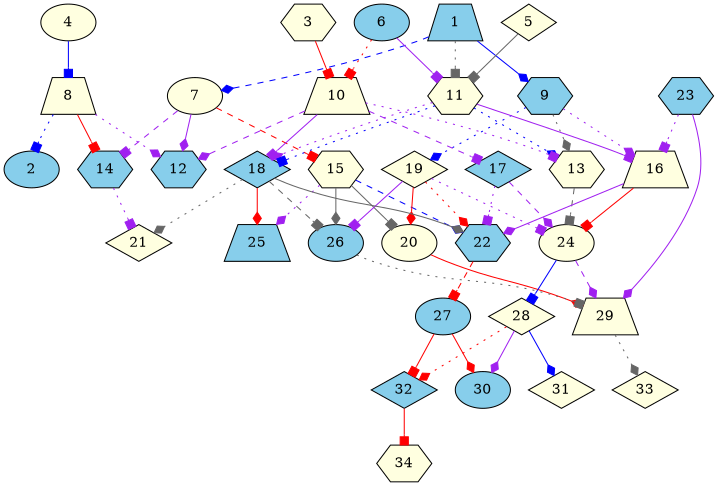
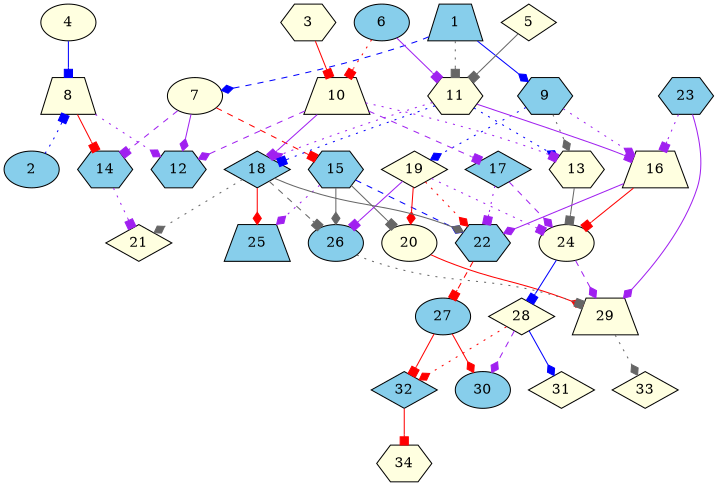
edge "8" -> "2": reversed
node "15": fillcolor lightyellow -> skyblue
edge "13" -> "24": style dashed -> solid
edge "28" -> "30": style solid -> dashed
